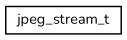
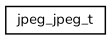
node "jpeg_stream_t": label "jpeg_stream_t" -> "jpeg_jpeg_t"
